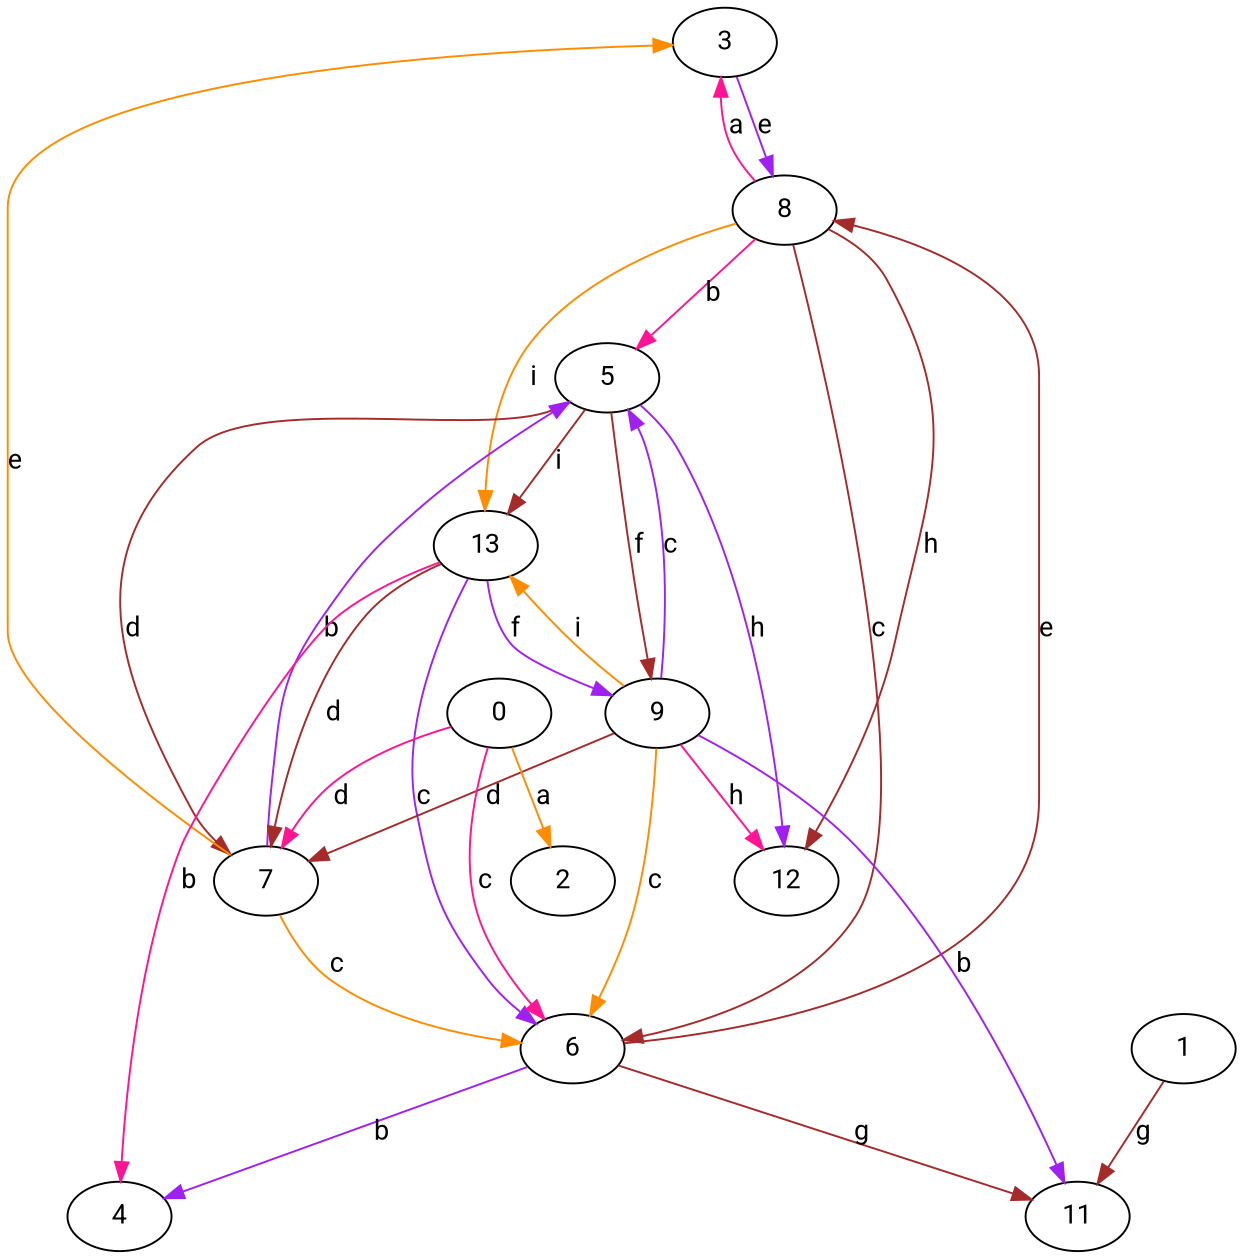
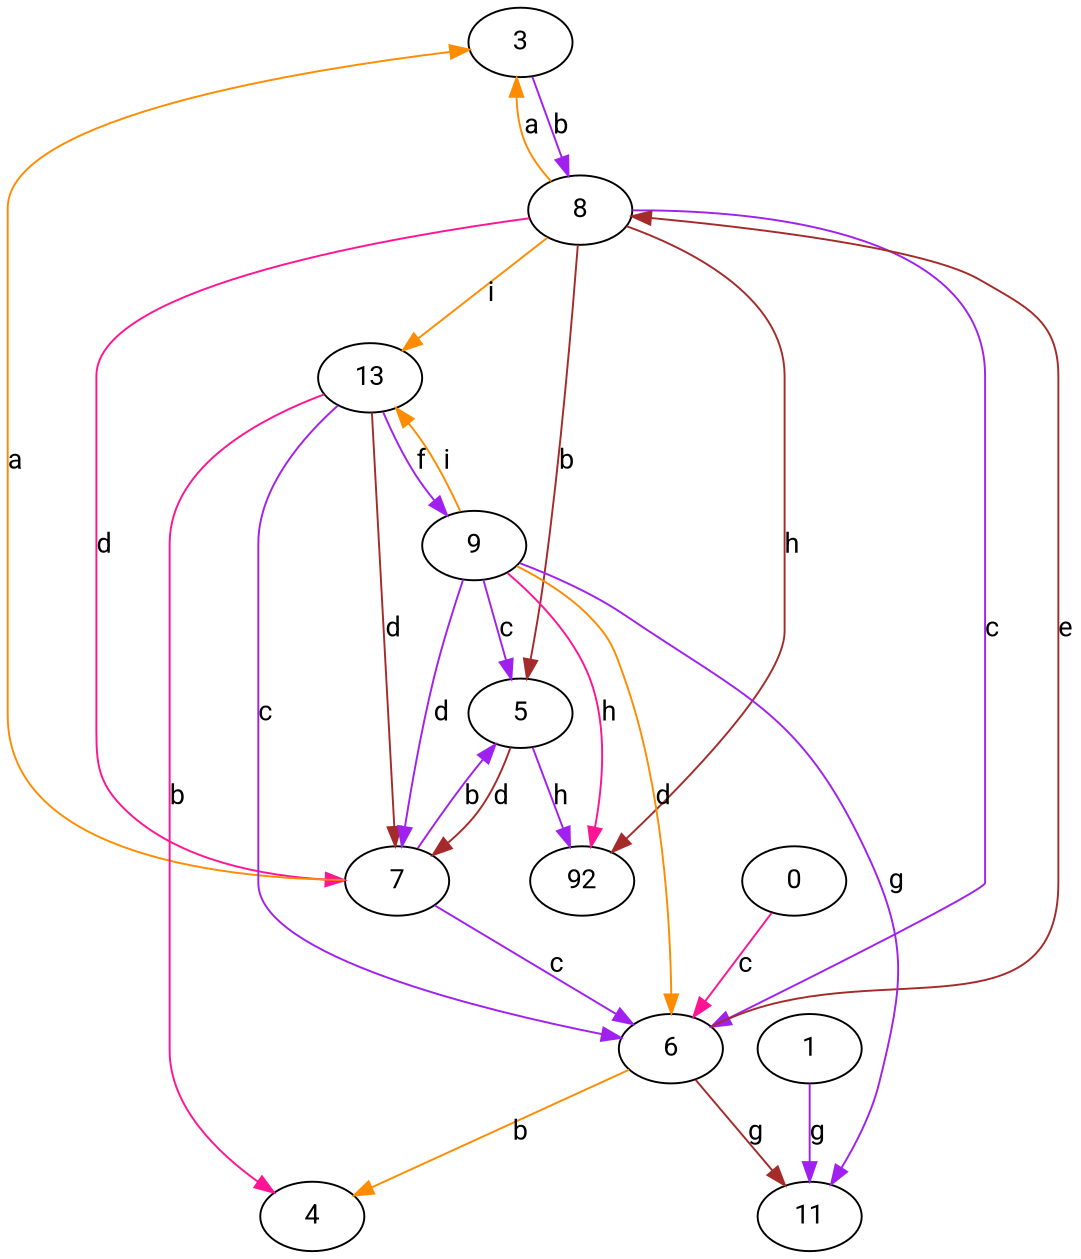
edge "3" -> "8": label "e" -> "b"
edge "8" -> "3": color deeppink -> darkorange
edge "8" -> "5": color deeppink -> brown
edge "5" -> "13": removed, label "i"
edge "7" -> "3": label "e" -> "a"
edge "5" -> "9": removed, label "f"
edge "8" -> "6": color brown -> purple
edge "0" -> "7": now "8" -> "7"
edge "9" -> "7": color brown -> purple
node "2": removed
edge "9" -> "6": label "c" -> "d"
node "12": label "12" -> "92"
edge "9" -> "11": label "b" -> "g"
edge "7" -> "6": color darkorange -> purple
edge "1" -> "11": color brown -> purple
edge "6" -> "4": color purple -> darkorange
